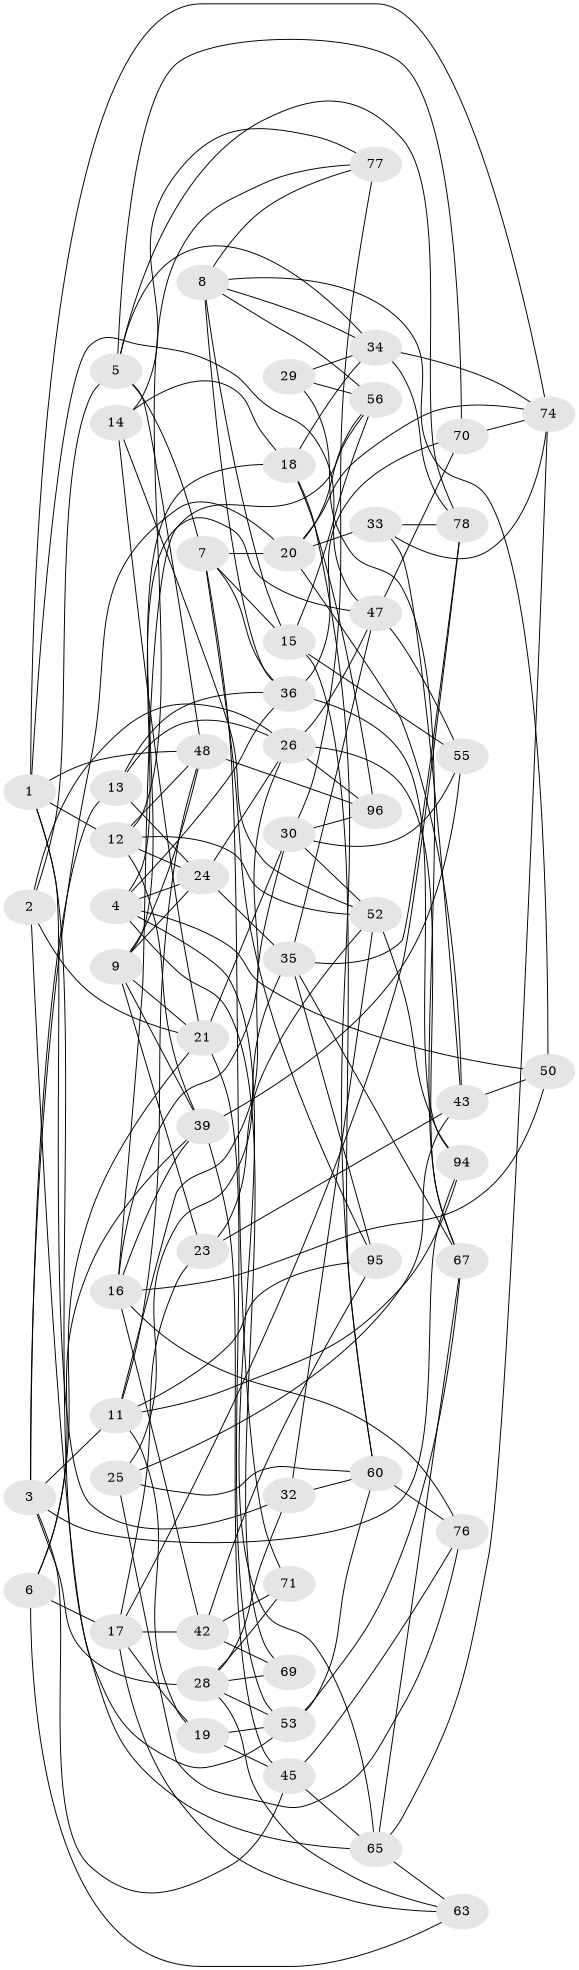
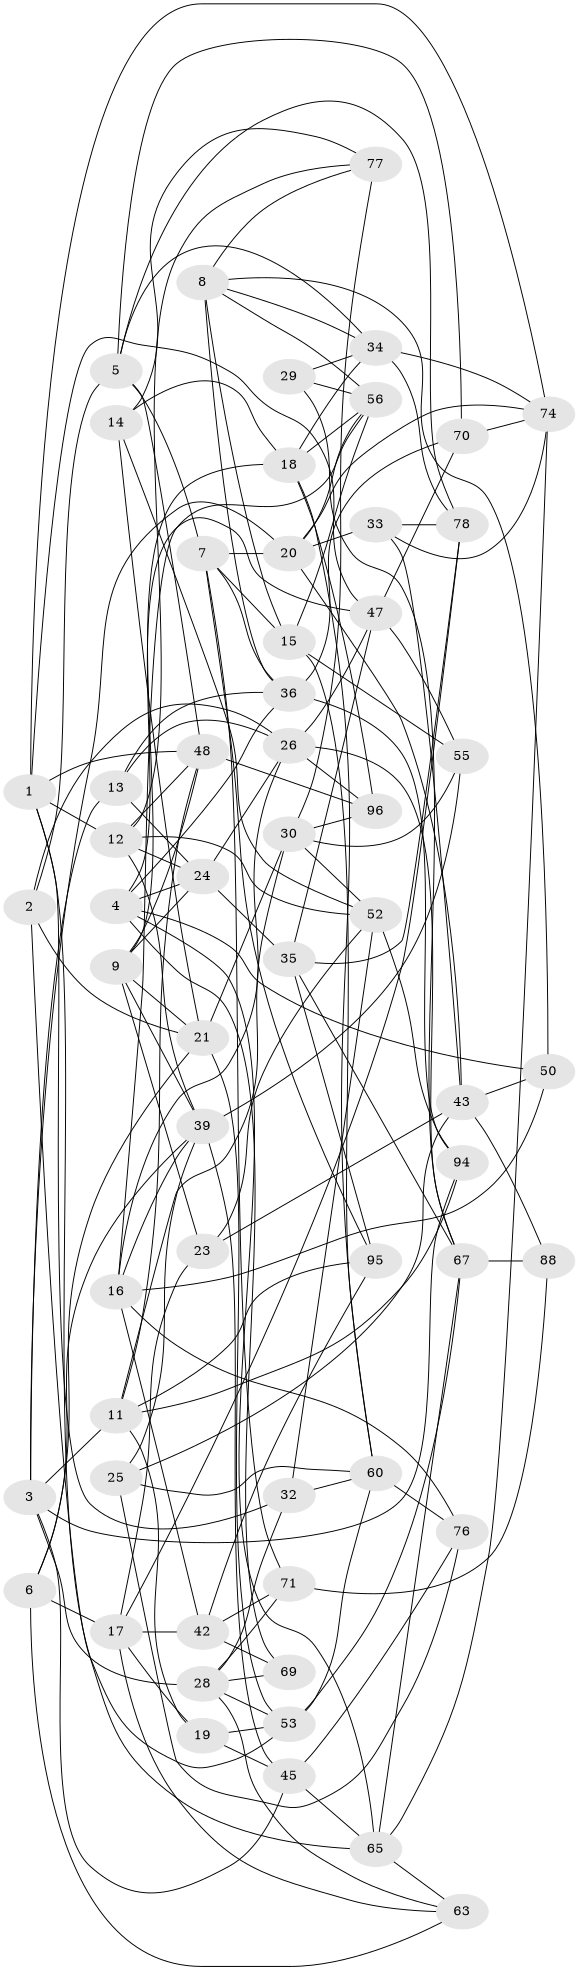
edge "56" -- "18": added
edge "35" -- "25": now "39" -- "25"
node "88": added
